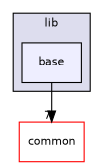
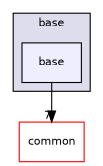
cluster "lib": label "lib" -> "base"
